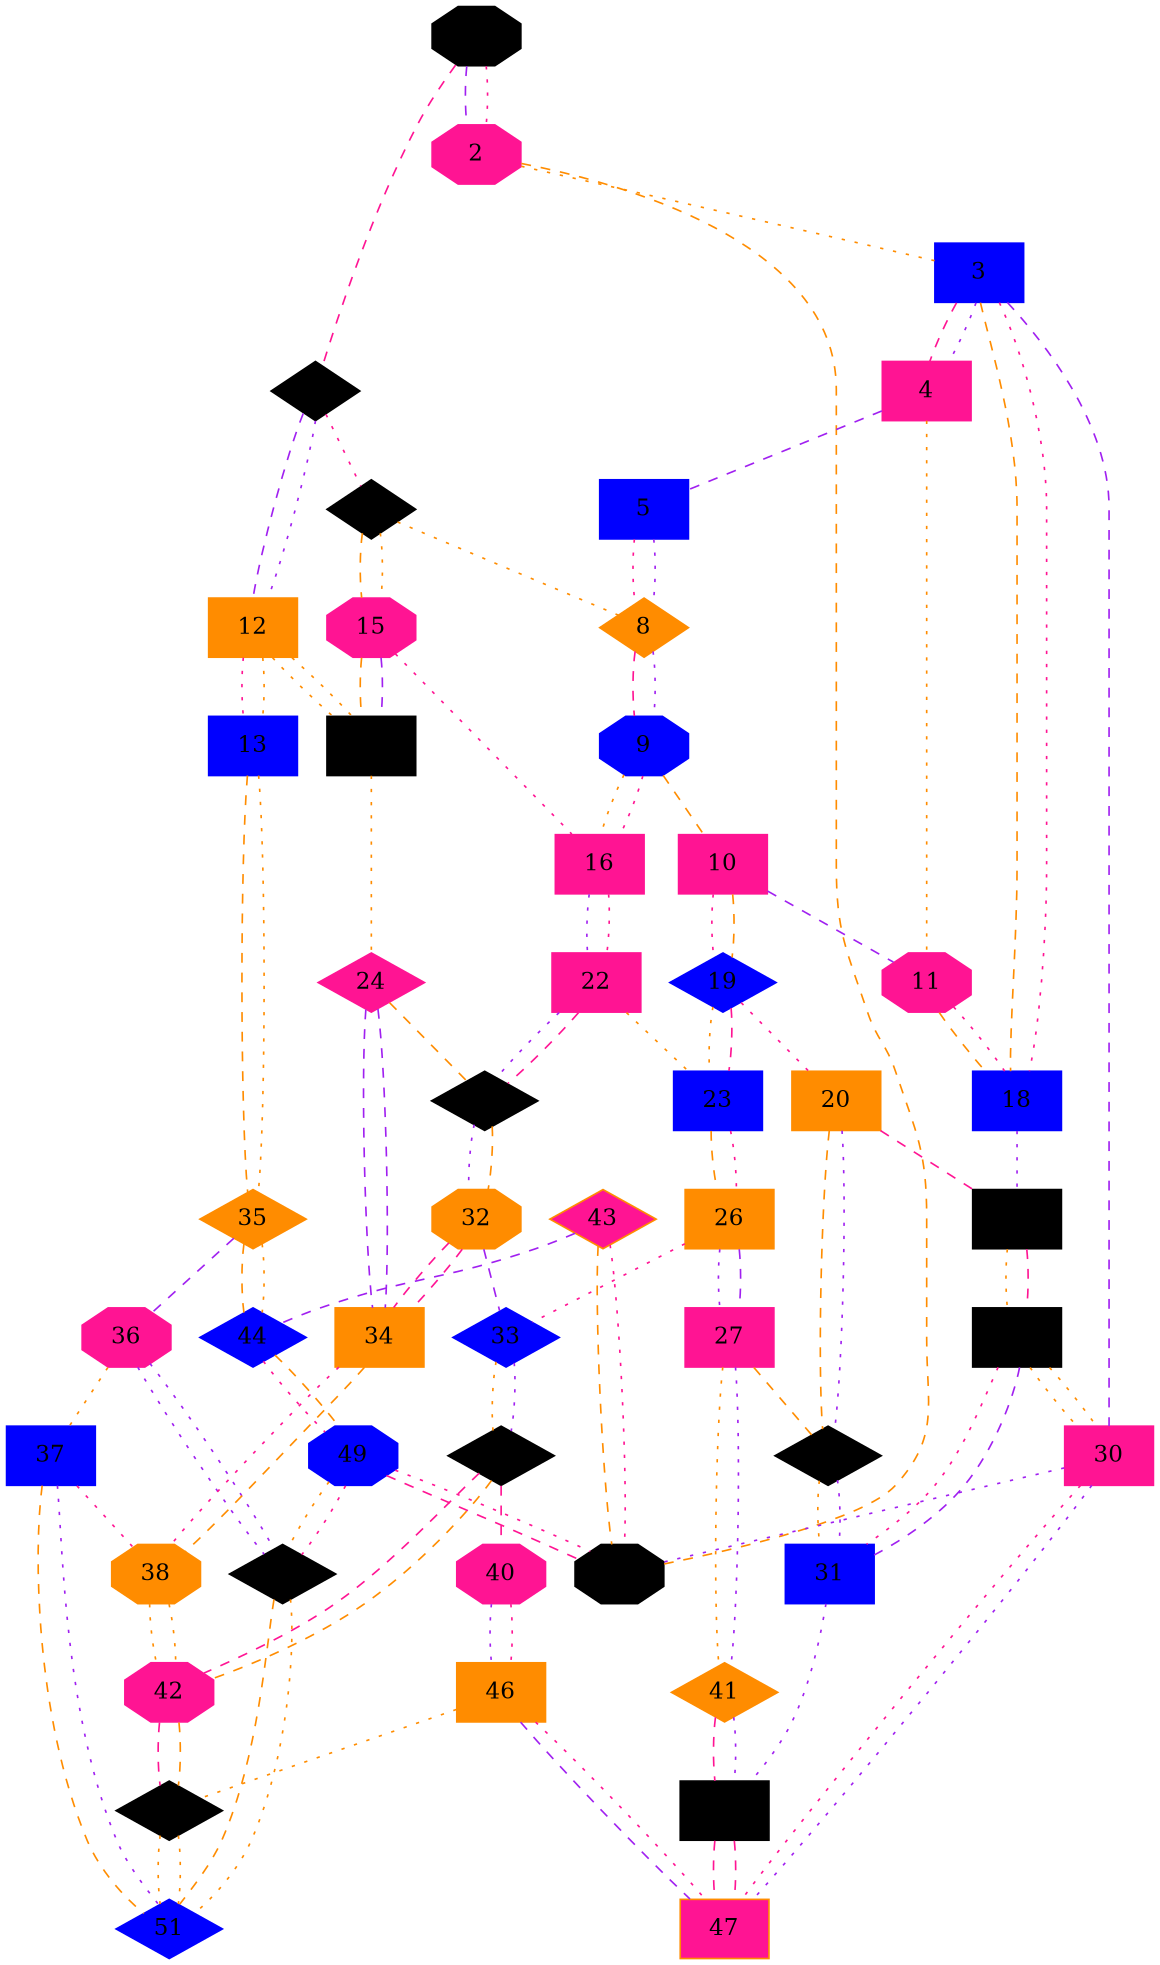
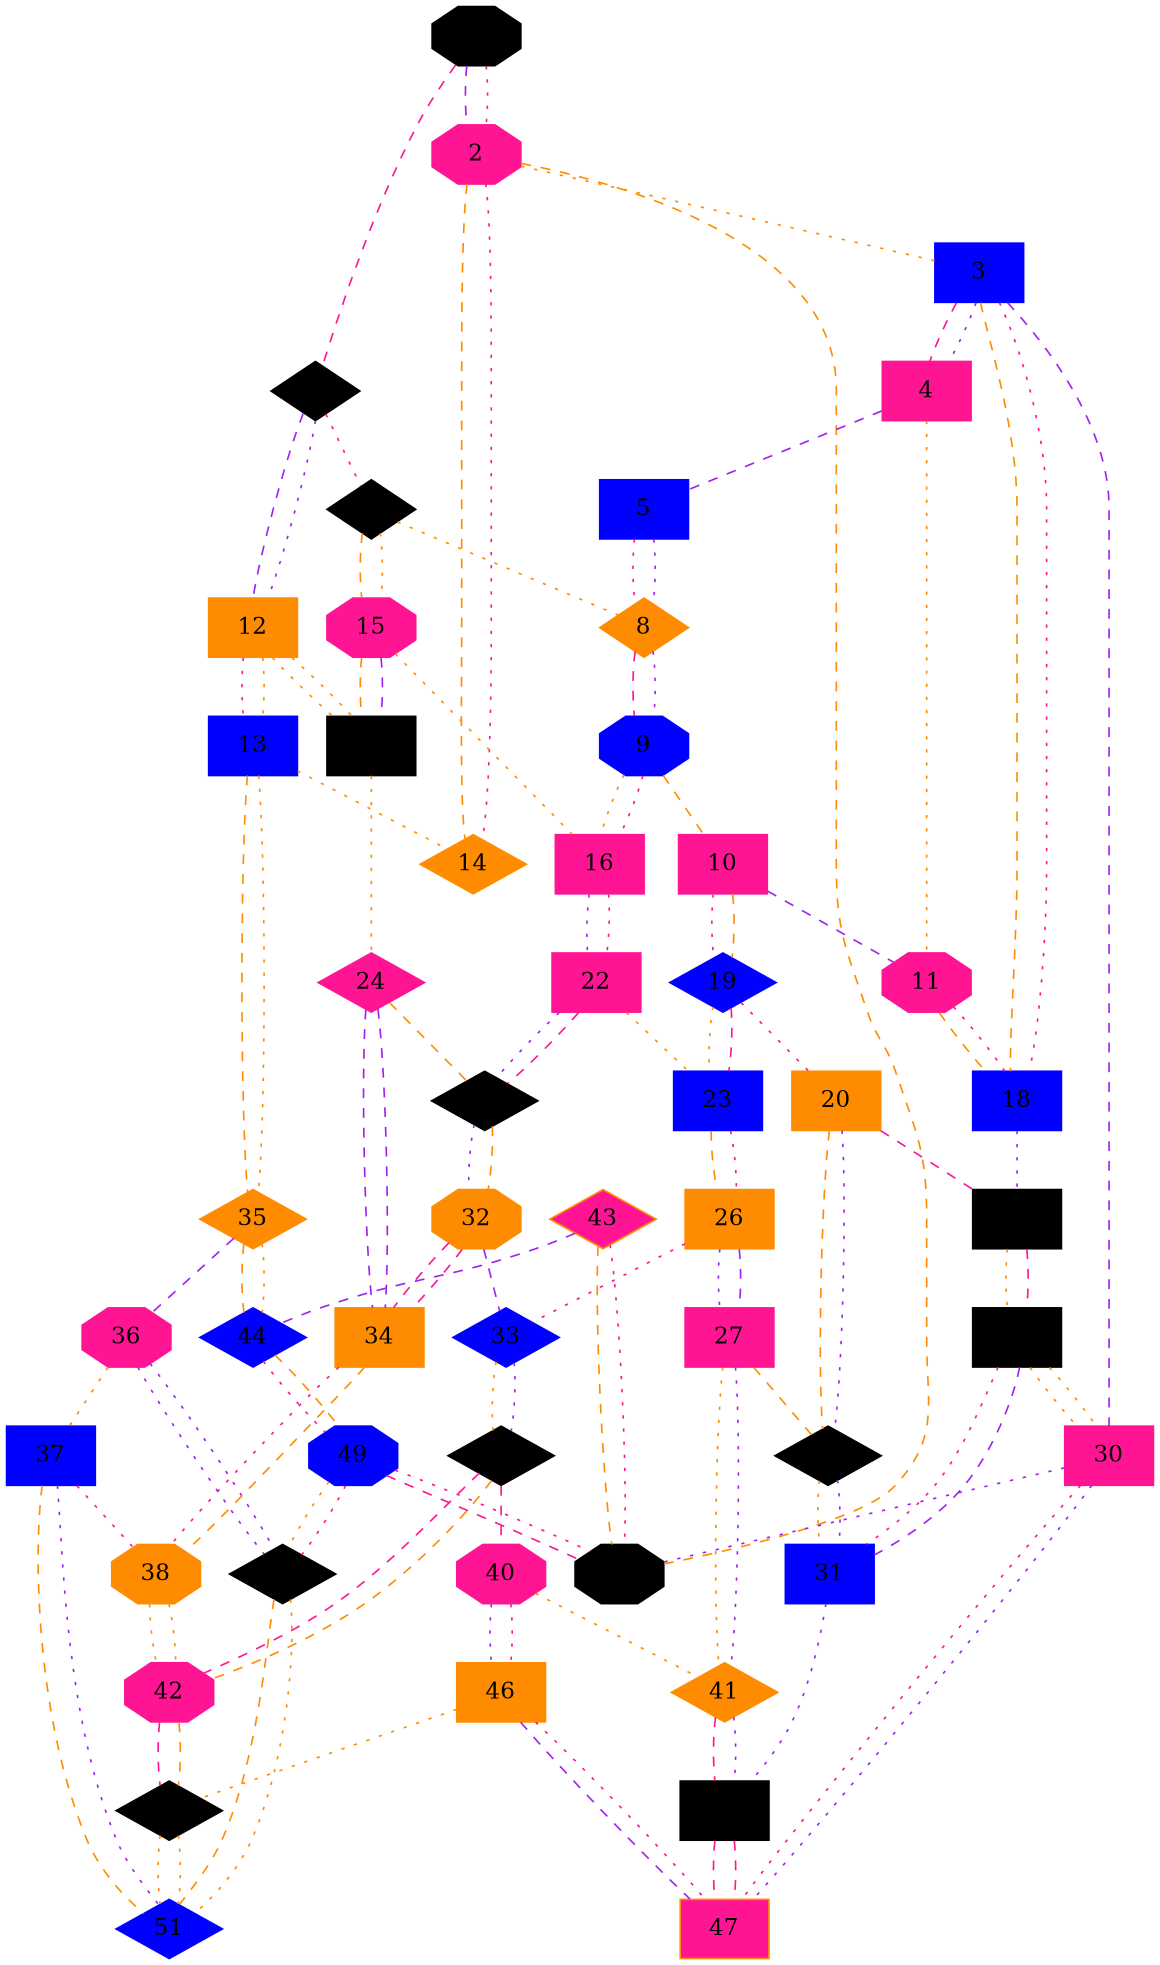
edge "15" -- "16": color deeppink -> darkorange
node "14": added
edge "40" -- "41": added
